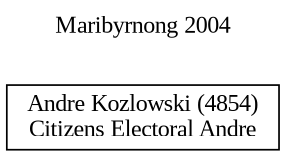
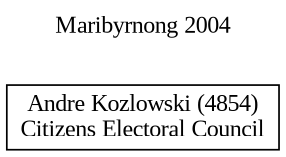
node "Andre Kozlowski (4854) Citizens Electoral Andre": label "Andre Kozlowski (4854) Citizens Electoral Andre" -> "Andre Kozlowski (4854) Citizens Electoral Council"
